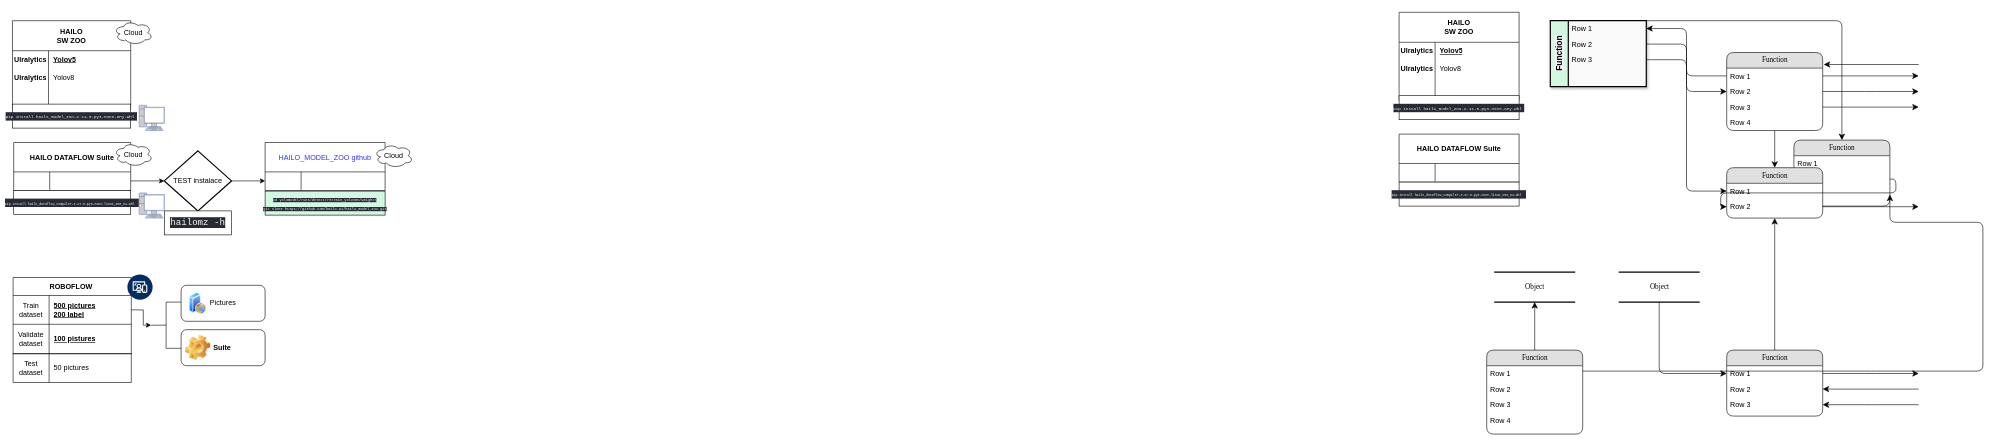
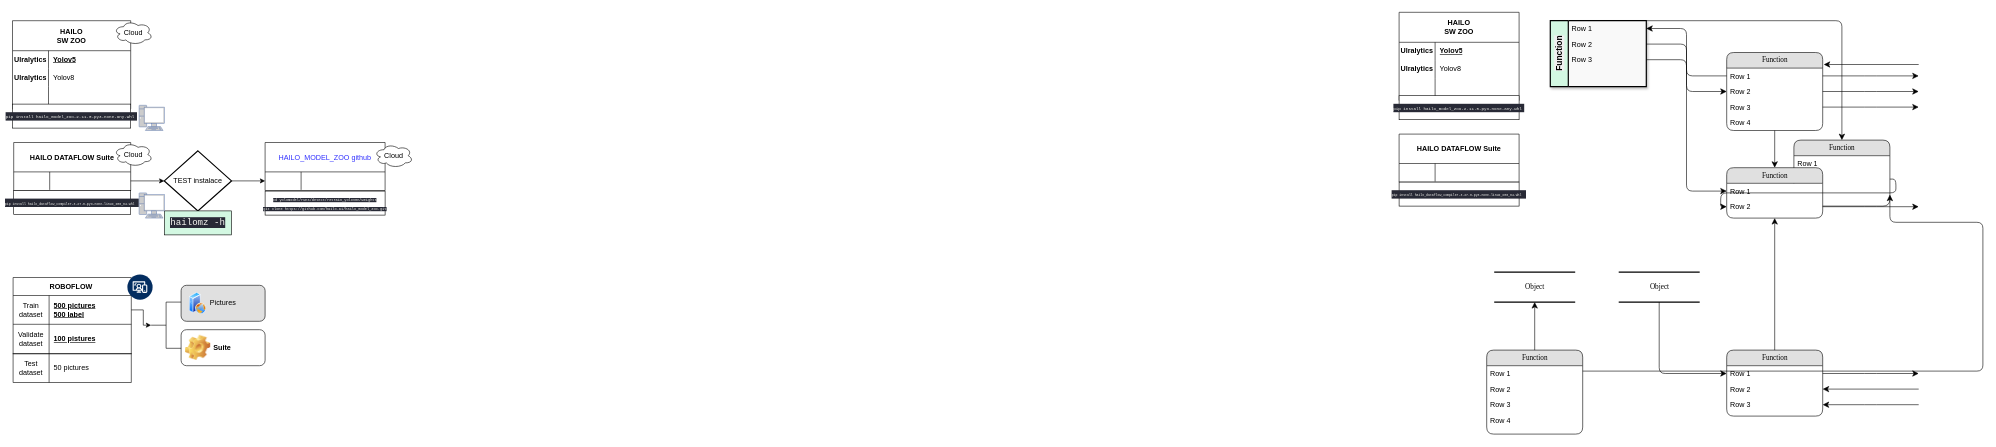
node "cd yolomodel/runs/detect/retrain_yolov8n/weightsgit clone https://github.com/hailo-ai/hailo_model_zoo.git": fillcolor #d3f8e2 -> #ffffff
node "hailomz -h": fillcolor #ffffff -> #d3f8e2
node "Pictures": fillcolor #ffffff -> #e0e0e0
node "500 pictures 200 label": label "500 pictures 200 label" -> "500 pictures 500 label"
